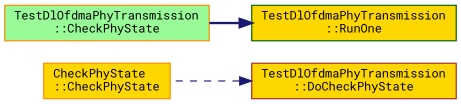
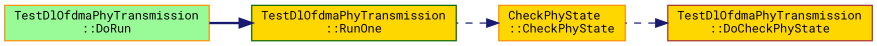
node "TestDlOfdmaPhyTransmission ::CheckPhyState": label "TestDlOfdmaPhyTransmission ::CheckPhyState" -> "TestDlOfdmaPhyTransmission ::DoRun"
edge "TestDlOfdmaPhyTransmission ::RunOne" -> "CheckPhyState ::CheckPhyState": added
